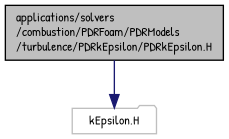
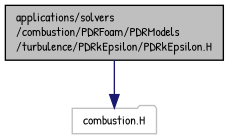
node "kEpsilon.H": label "kEpsilon.H" -> "combustion.H"
